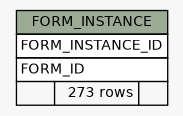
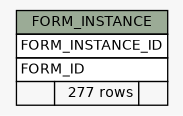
node "FORM_INSTANCE": text "273 rows" -> "277 rows"
